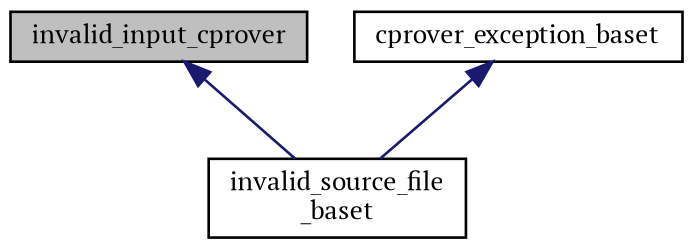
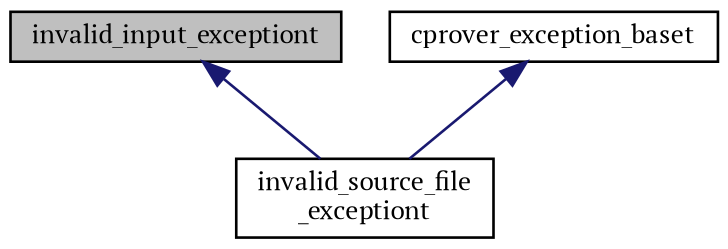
node "invalid_input_cprover": label "invalid_input_cprover" -> "invalid_input_exceptiont"
node "invalid_source_file _baset": label "invalid_source_file _baset" -> "invalid_source_file _exceptiont"
